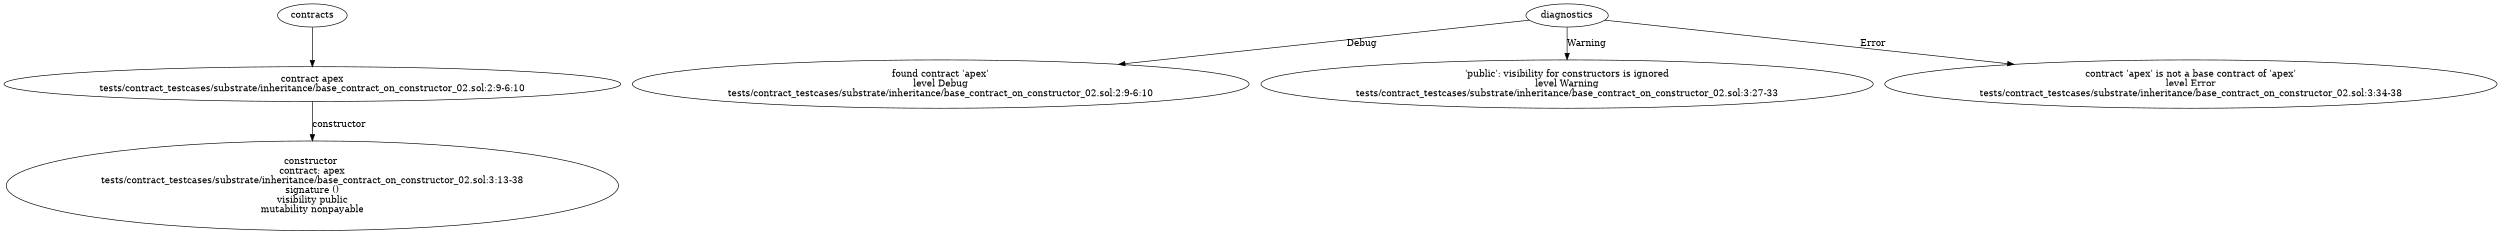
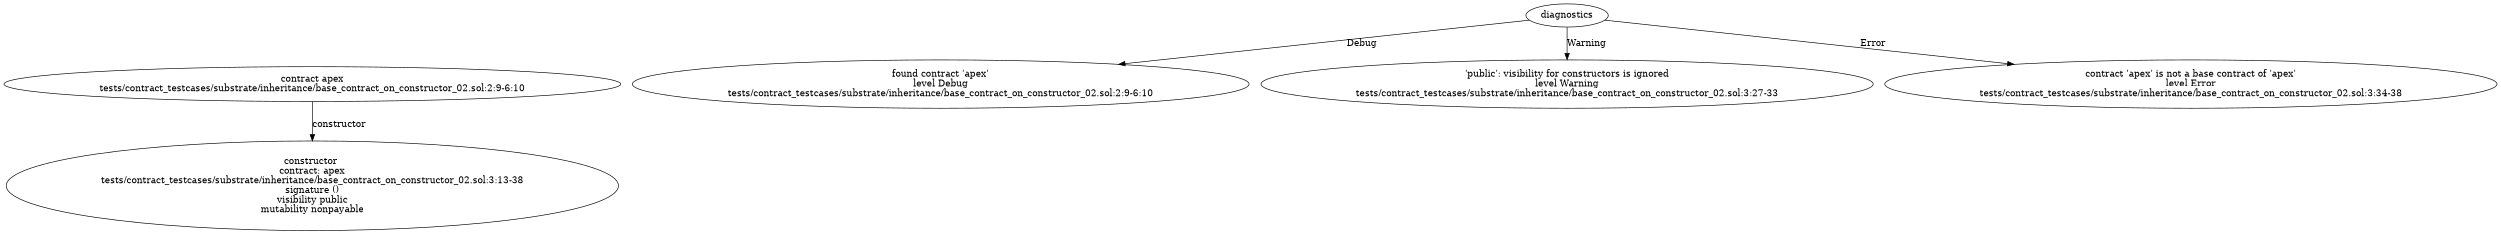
node "contracts": removed
